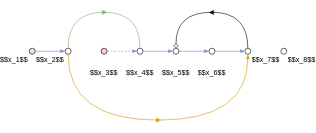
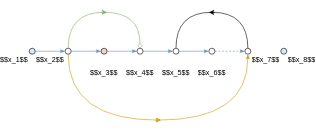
edge "$$x_7$$" -> "$$x_5$$": arrowhead diamond -> none
edge "$$x_2$$" -- "$$x_4$$": arrowhead none -> diamond
edge "$$x_2$$" -> "$$x_3$$": added
edge "$$x_3$$" -> "$$x_4$$": style dashed -> solid
edge "$$x_6$$" -> "$$x_7$$": style solid -> dashed
node "$$x_8$$": fillcolor #ffffff -> #dae8fc
